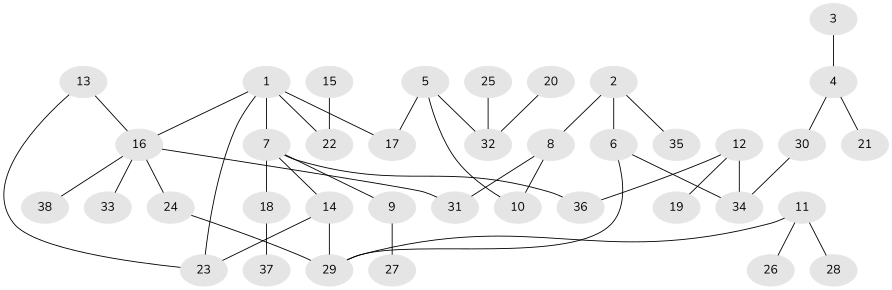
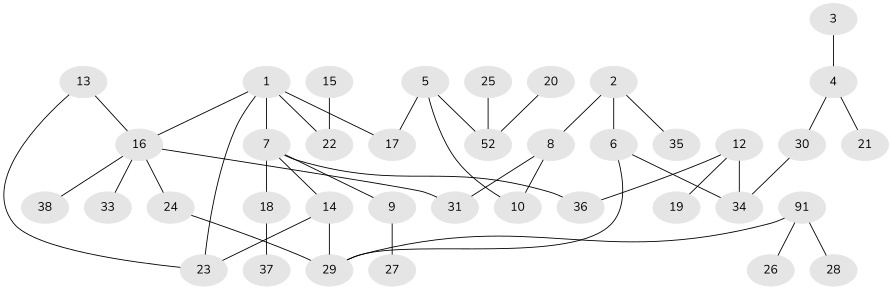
node "32": label "32" -> "52"
node "11": label "11" -> "91"
